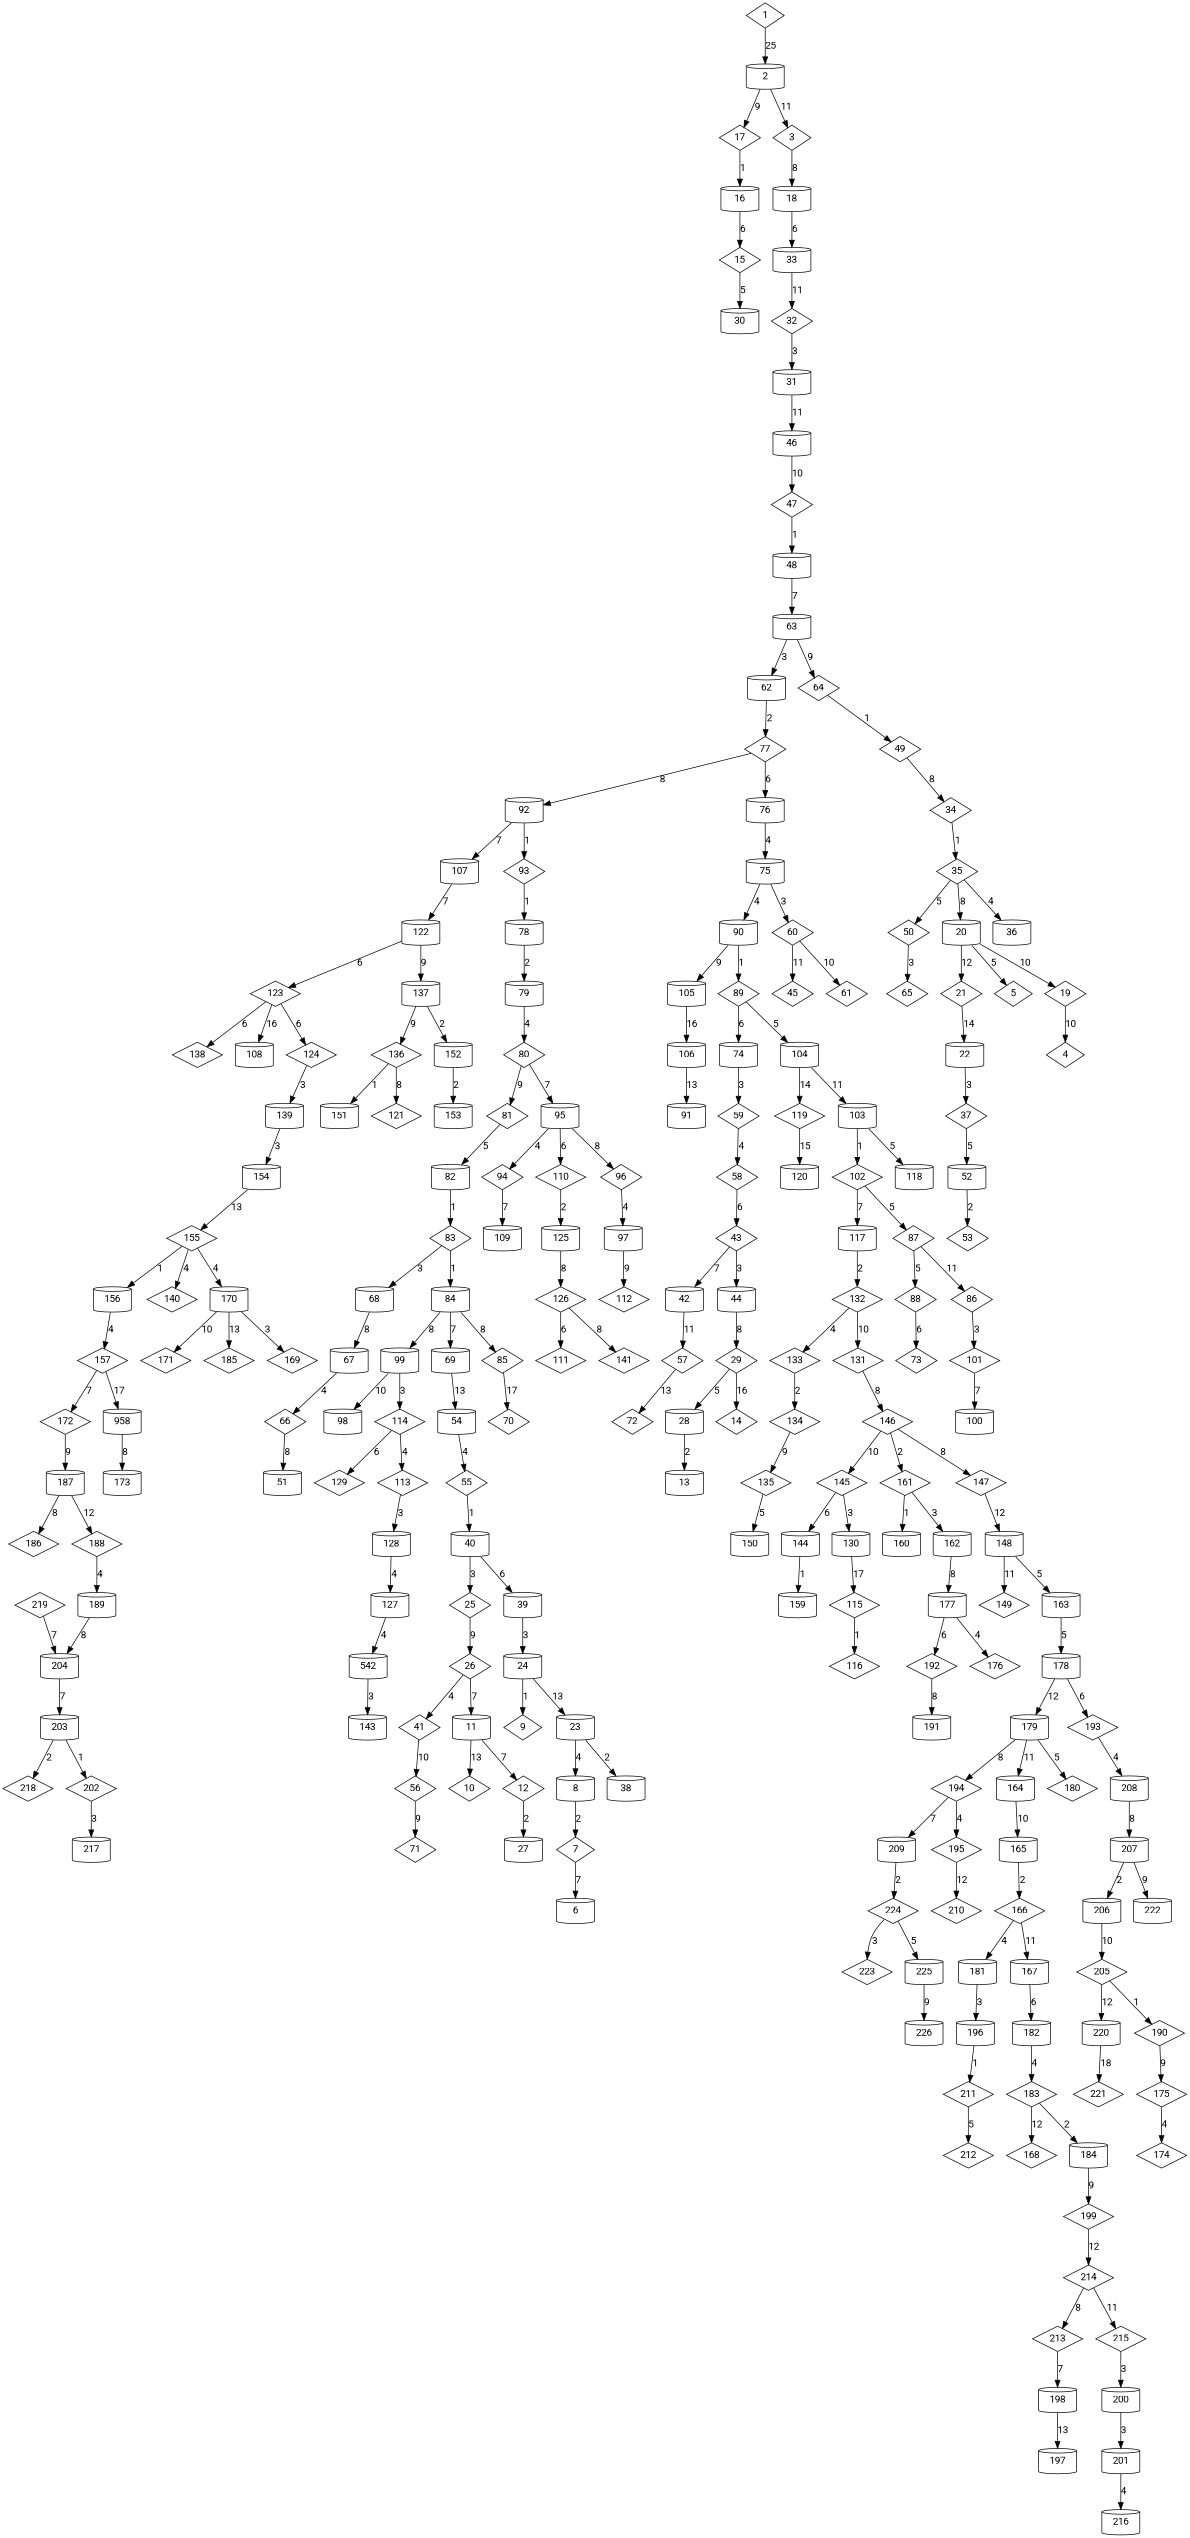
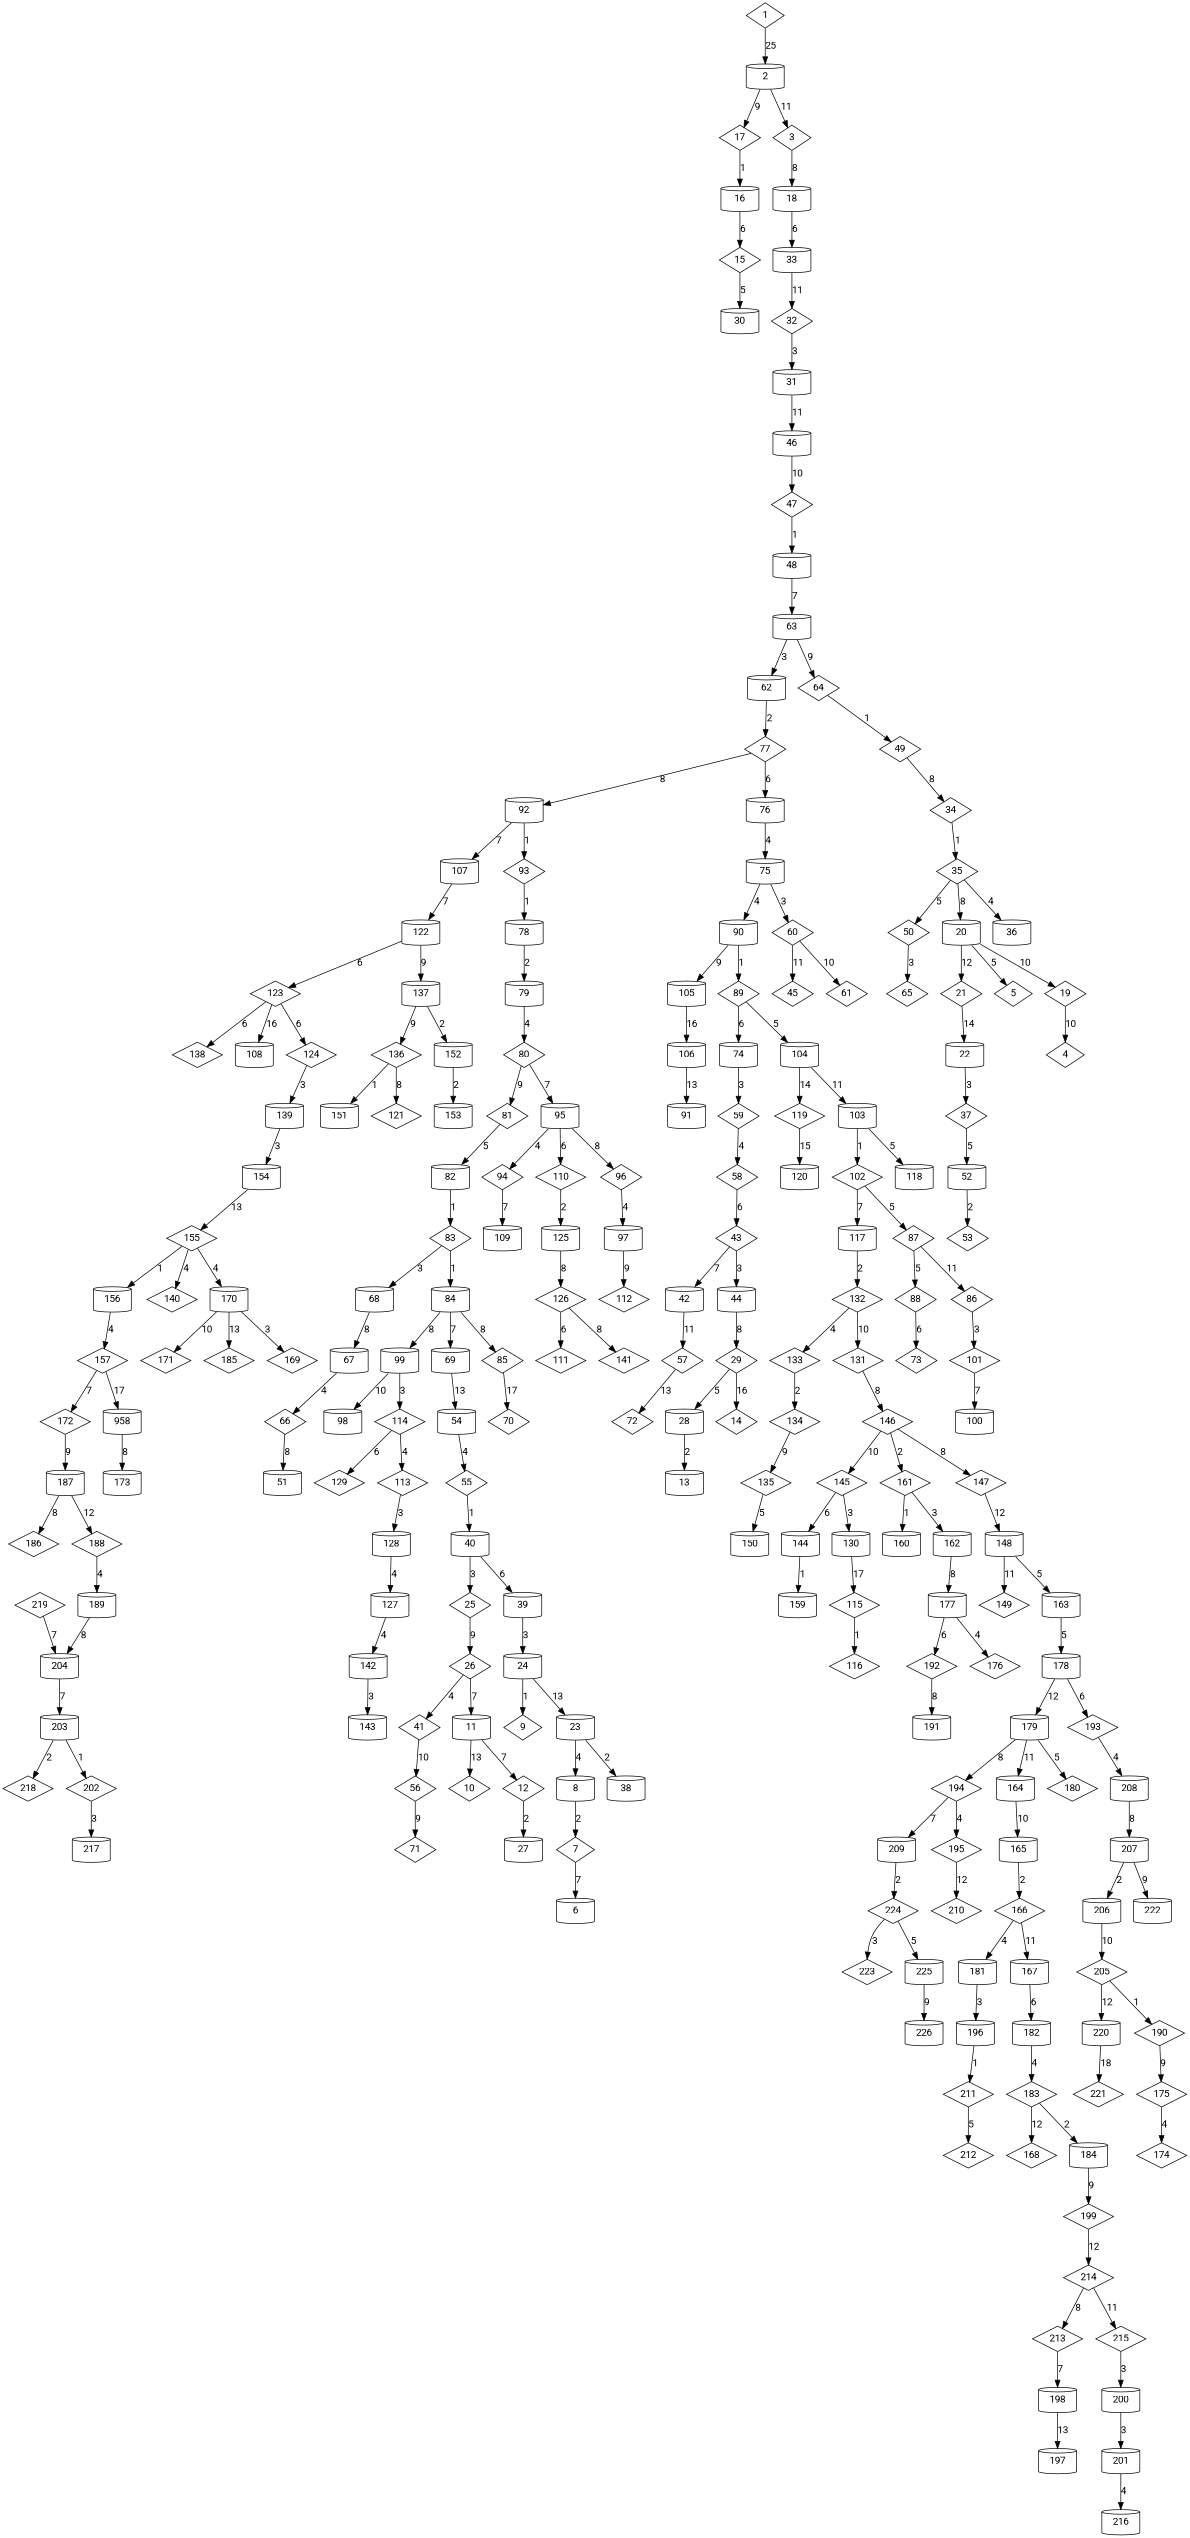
node "542": label "542" -> "142"
